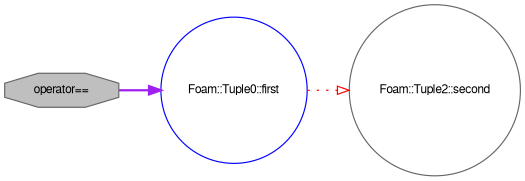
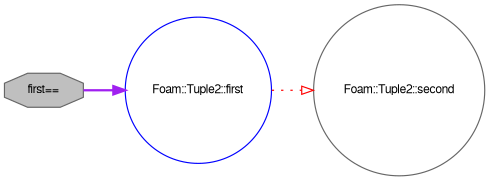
node "operator==": label "operator==" -> "first=="
node "Foam::Tuple0::first": label "Foam::Tuple0::first" -> "Foam::Tuple2::first"
